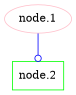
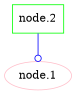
edge "node.1" -> "node.2": reversed
